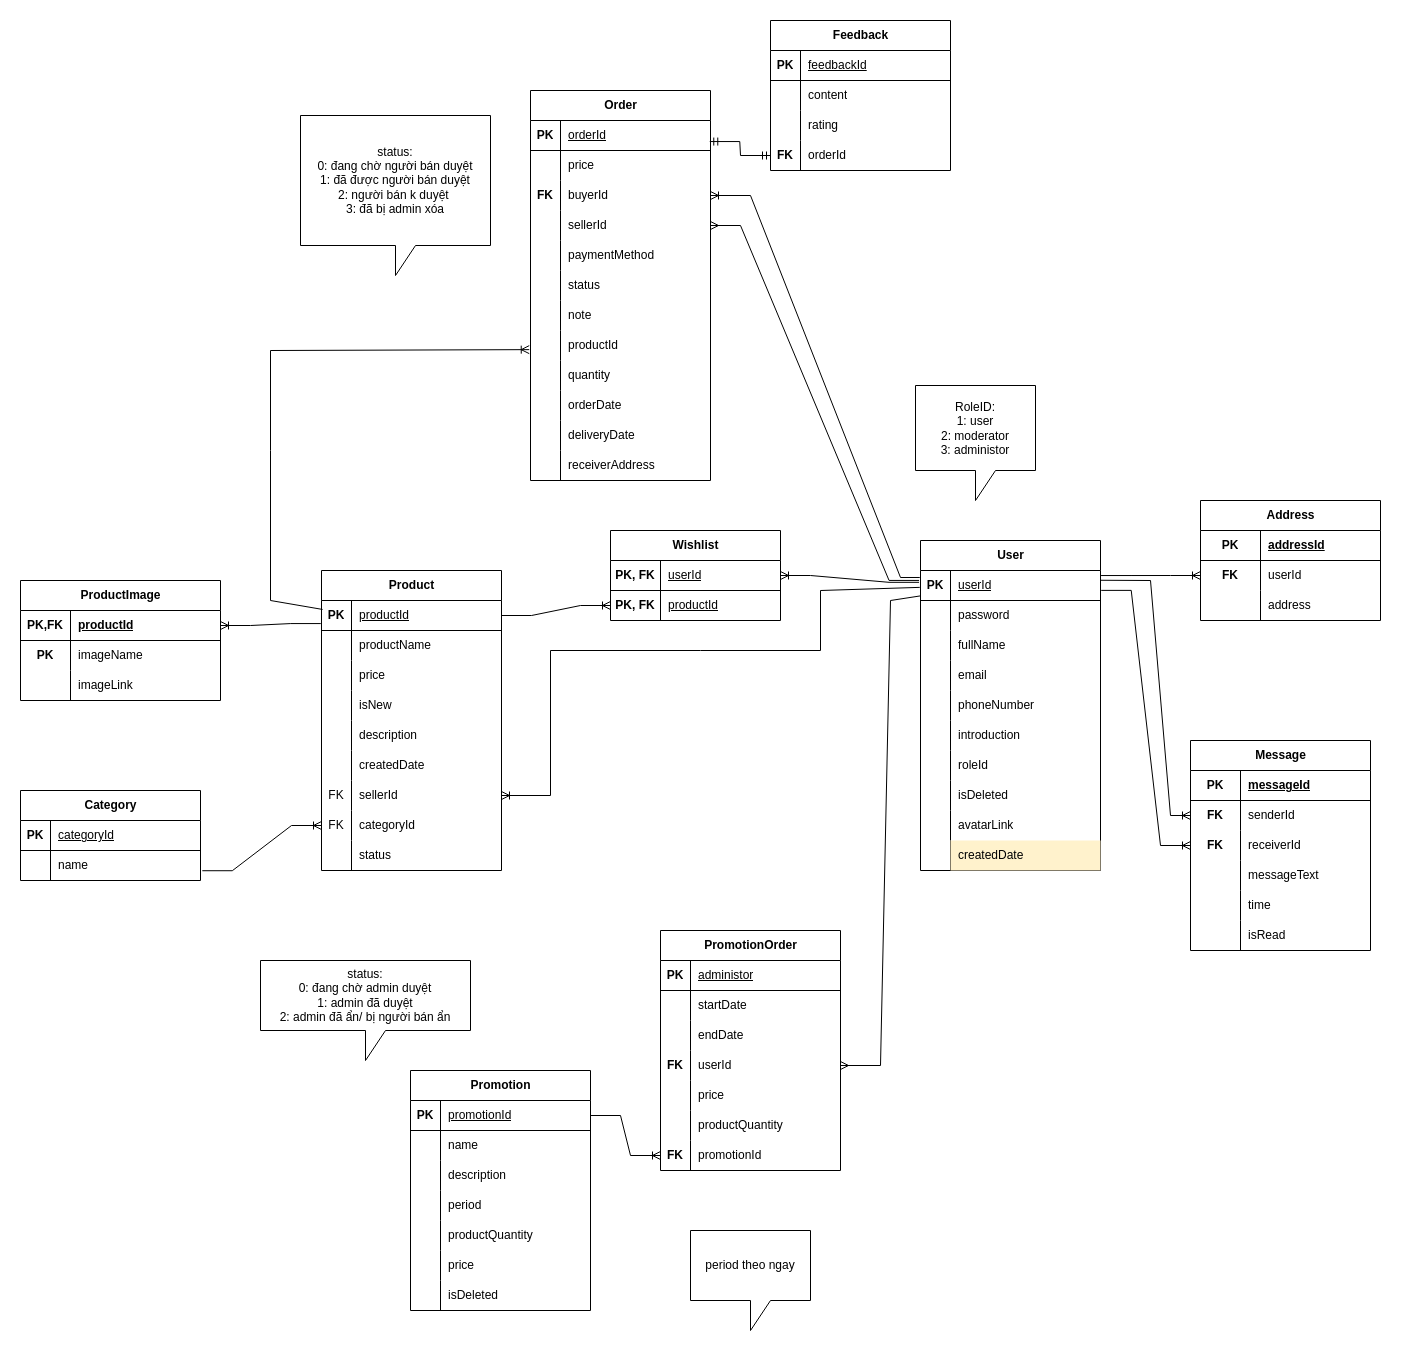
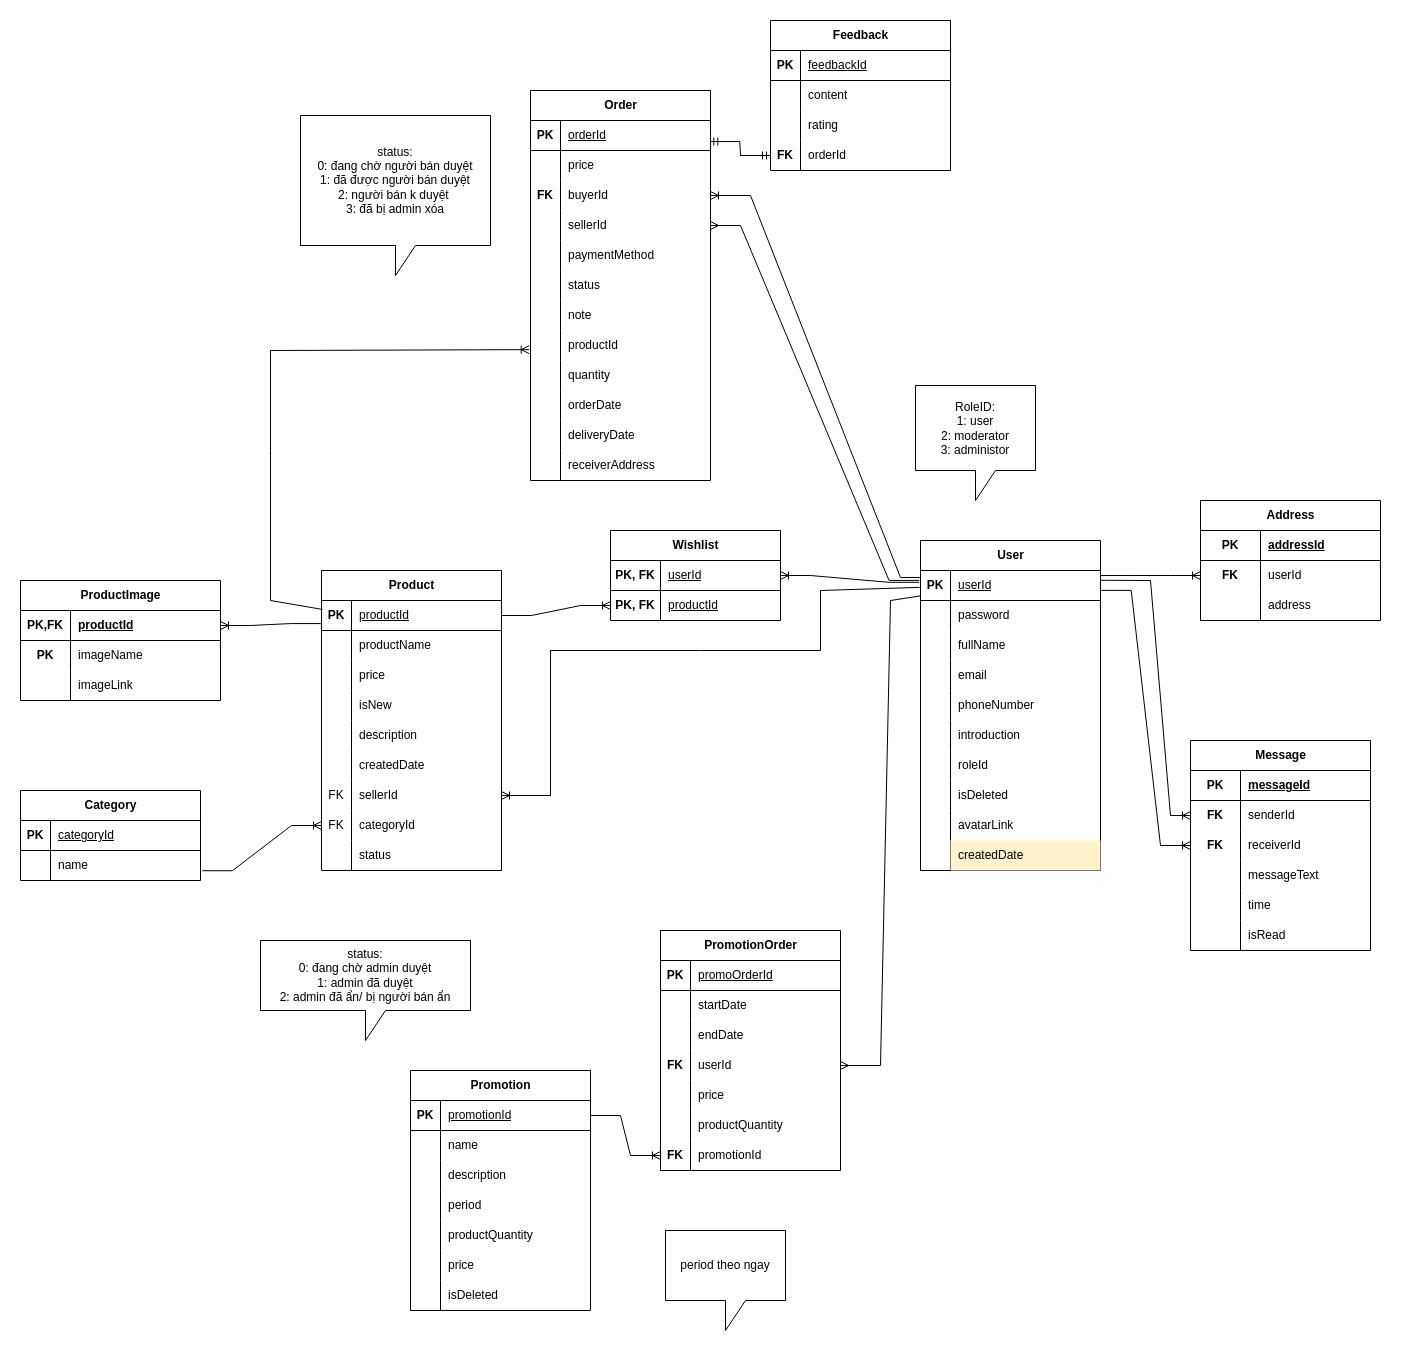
node "administor": label "administor" -> "promoOrderId"
node "status: 0: đang chờ admin duyệt 1: admin đã duyệt 2: admin đã ẩn/ bị người bán ẩn": moved (366, 1011) -> (366, 991)
node "period theo ngay": moved (751, 1281) -> (726, 1281)
